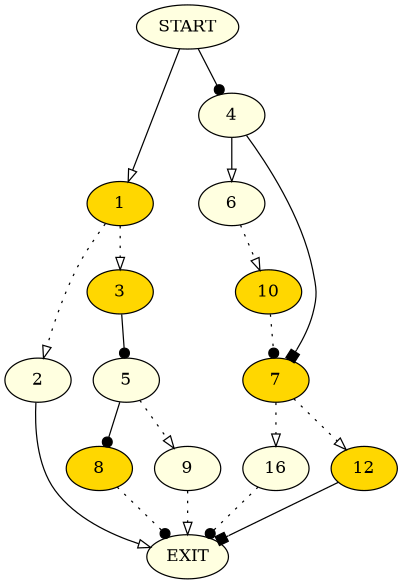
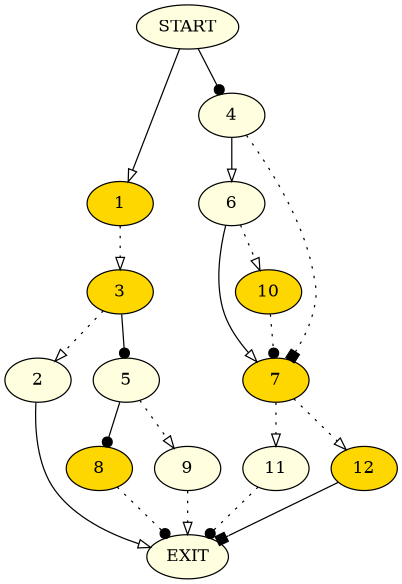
edge "4" -> "7": style solid -> dotted
edge "1" -> "2": now "3" -> "2"
edge "6" -> "7": added
node "16": label "16" -> "11"
